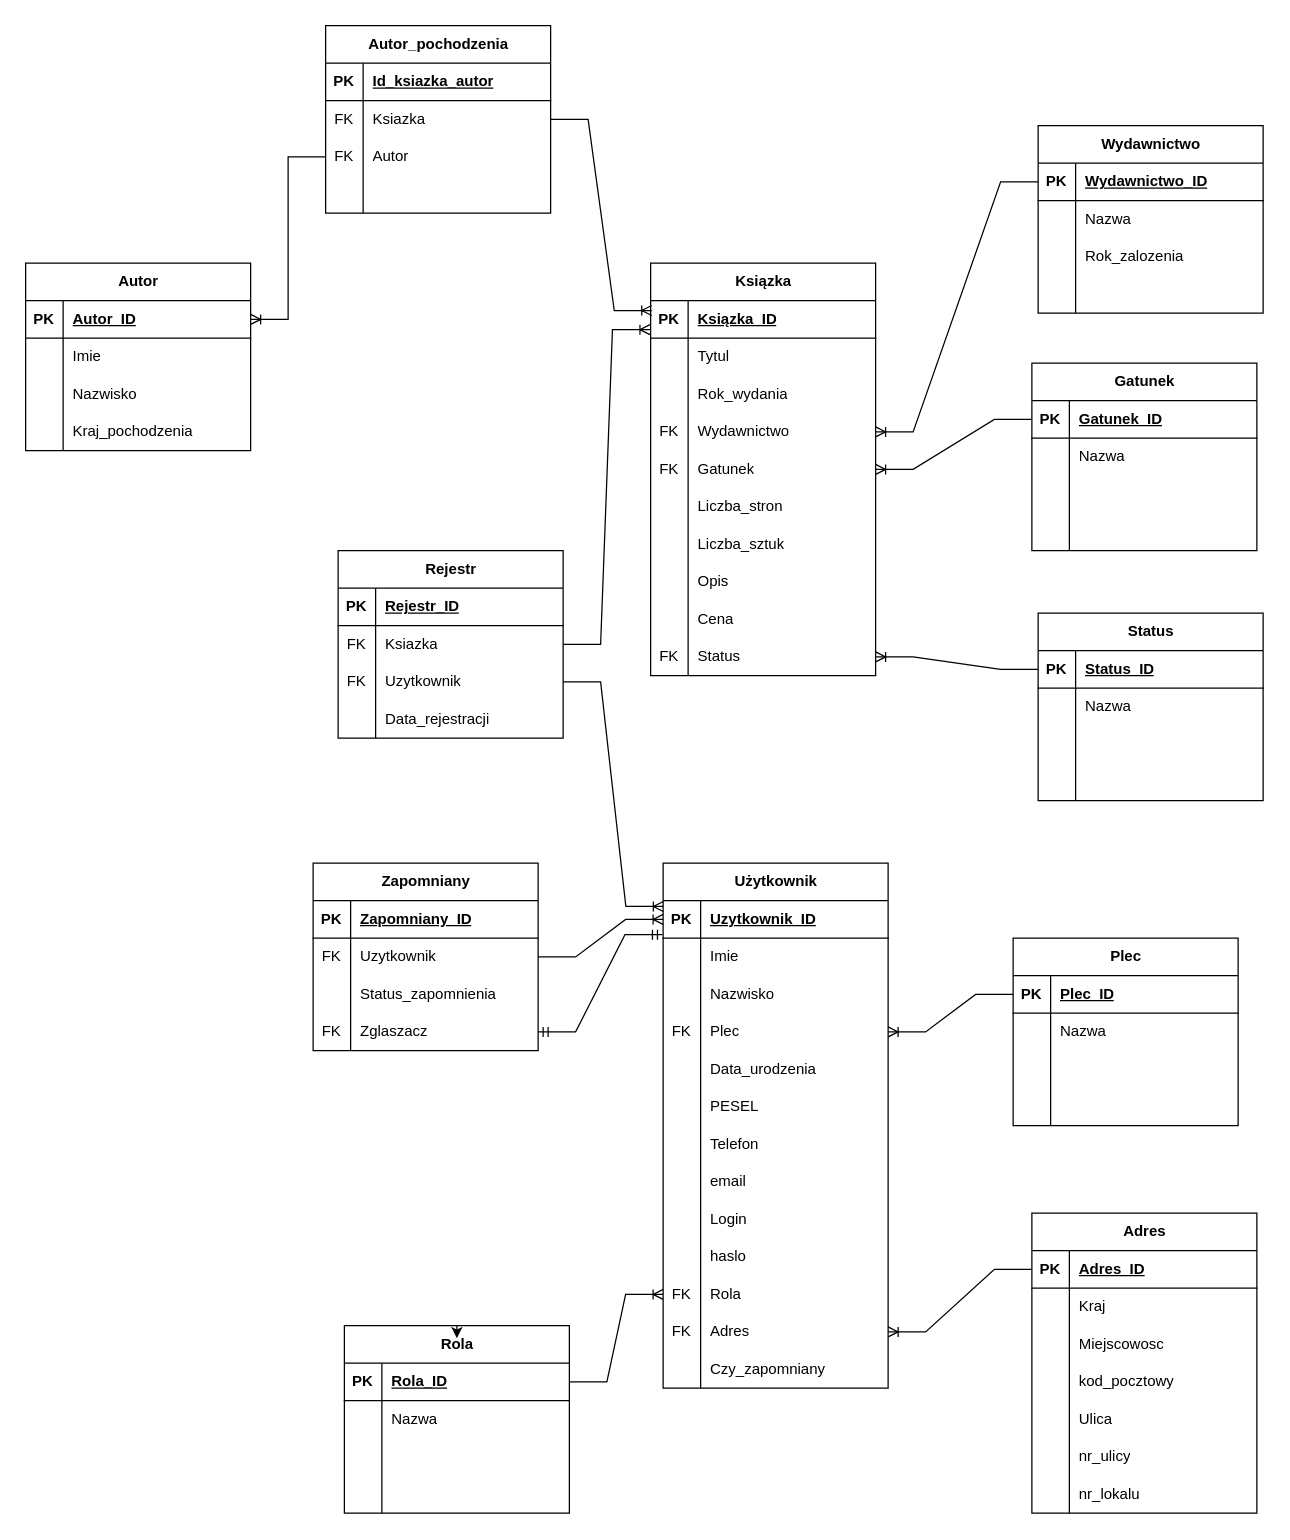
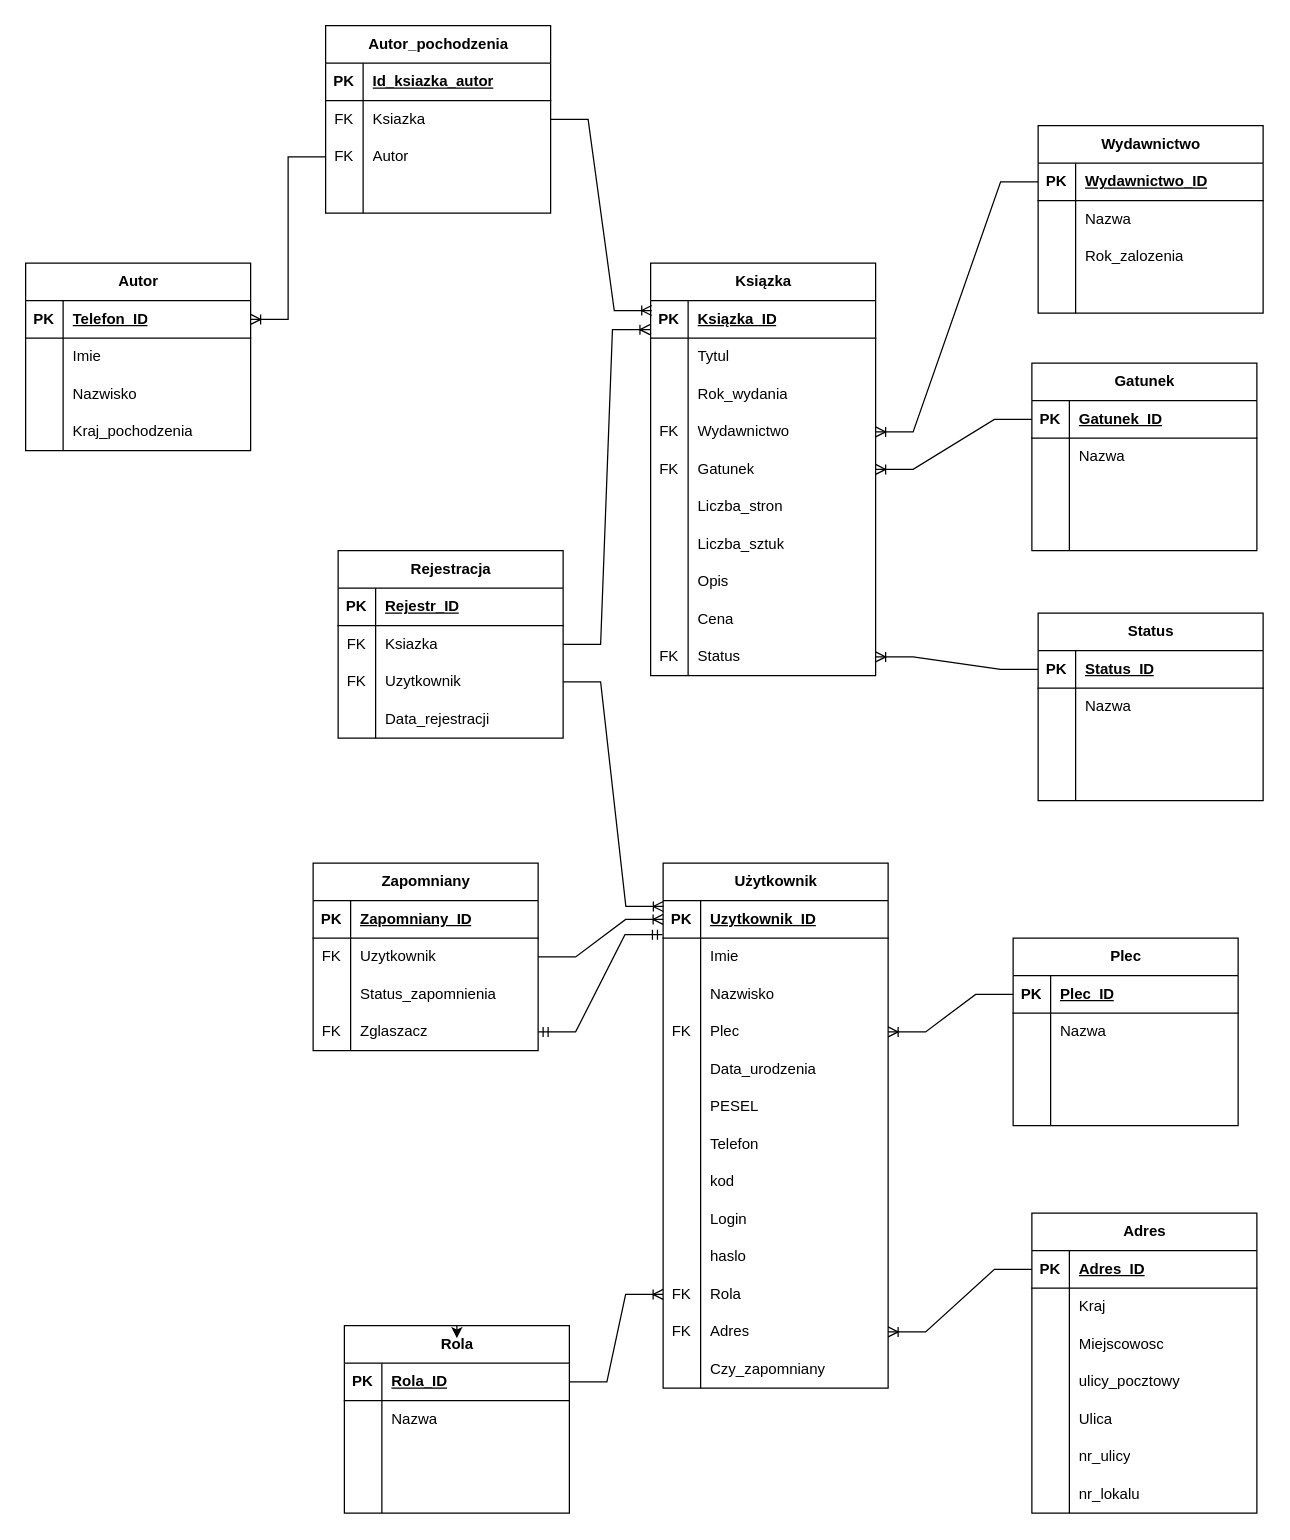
node "Autor_ID": label "Autor_ID" -> "Telefon_ID"
node "Rejestr": label "Rejestr" -> "Rejestracja"
node "email": label "email" -> "kod"
node "kod_pocztowy": label "kod_pocztowy" -> "ulicy_pocztowy"
